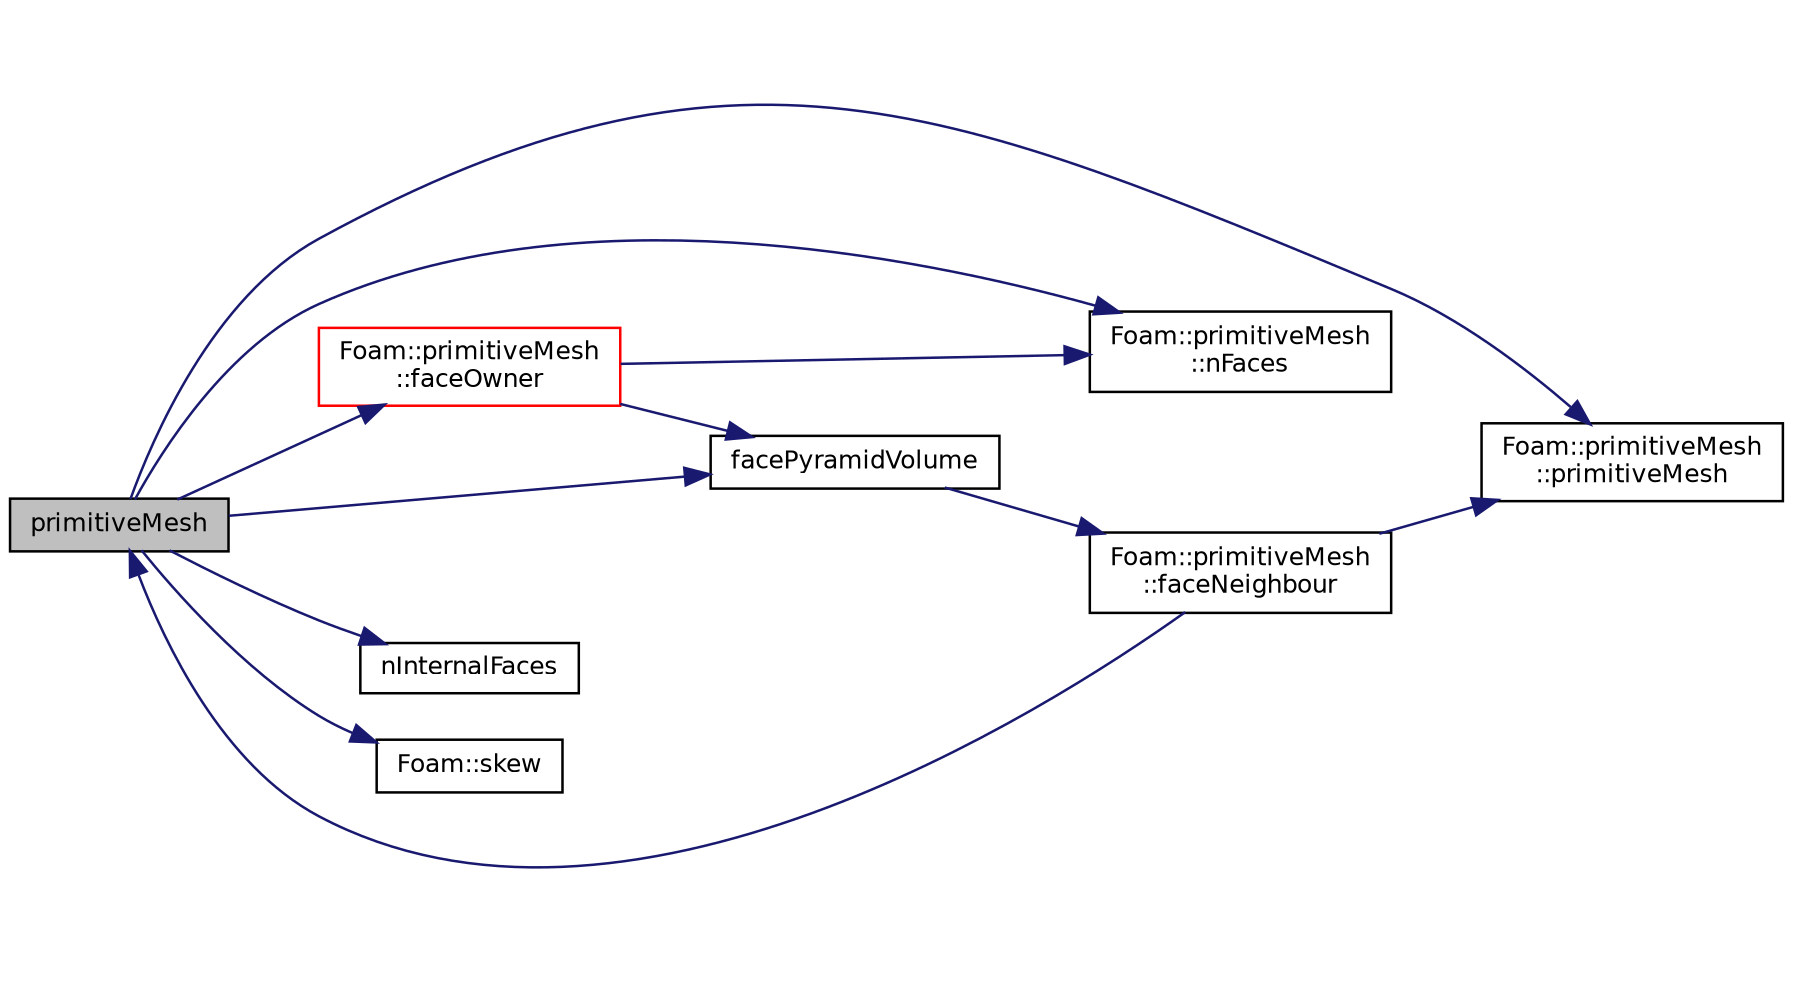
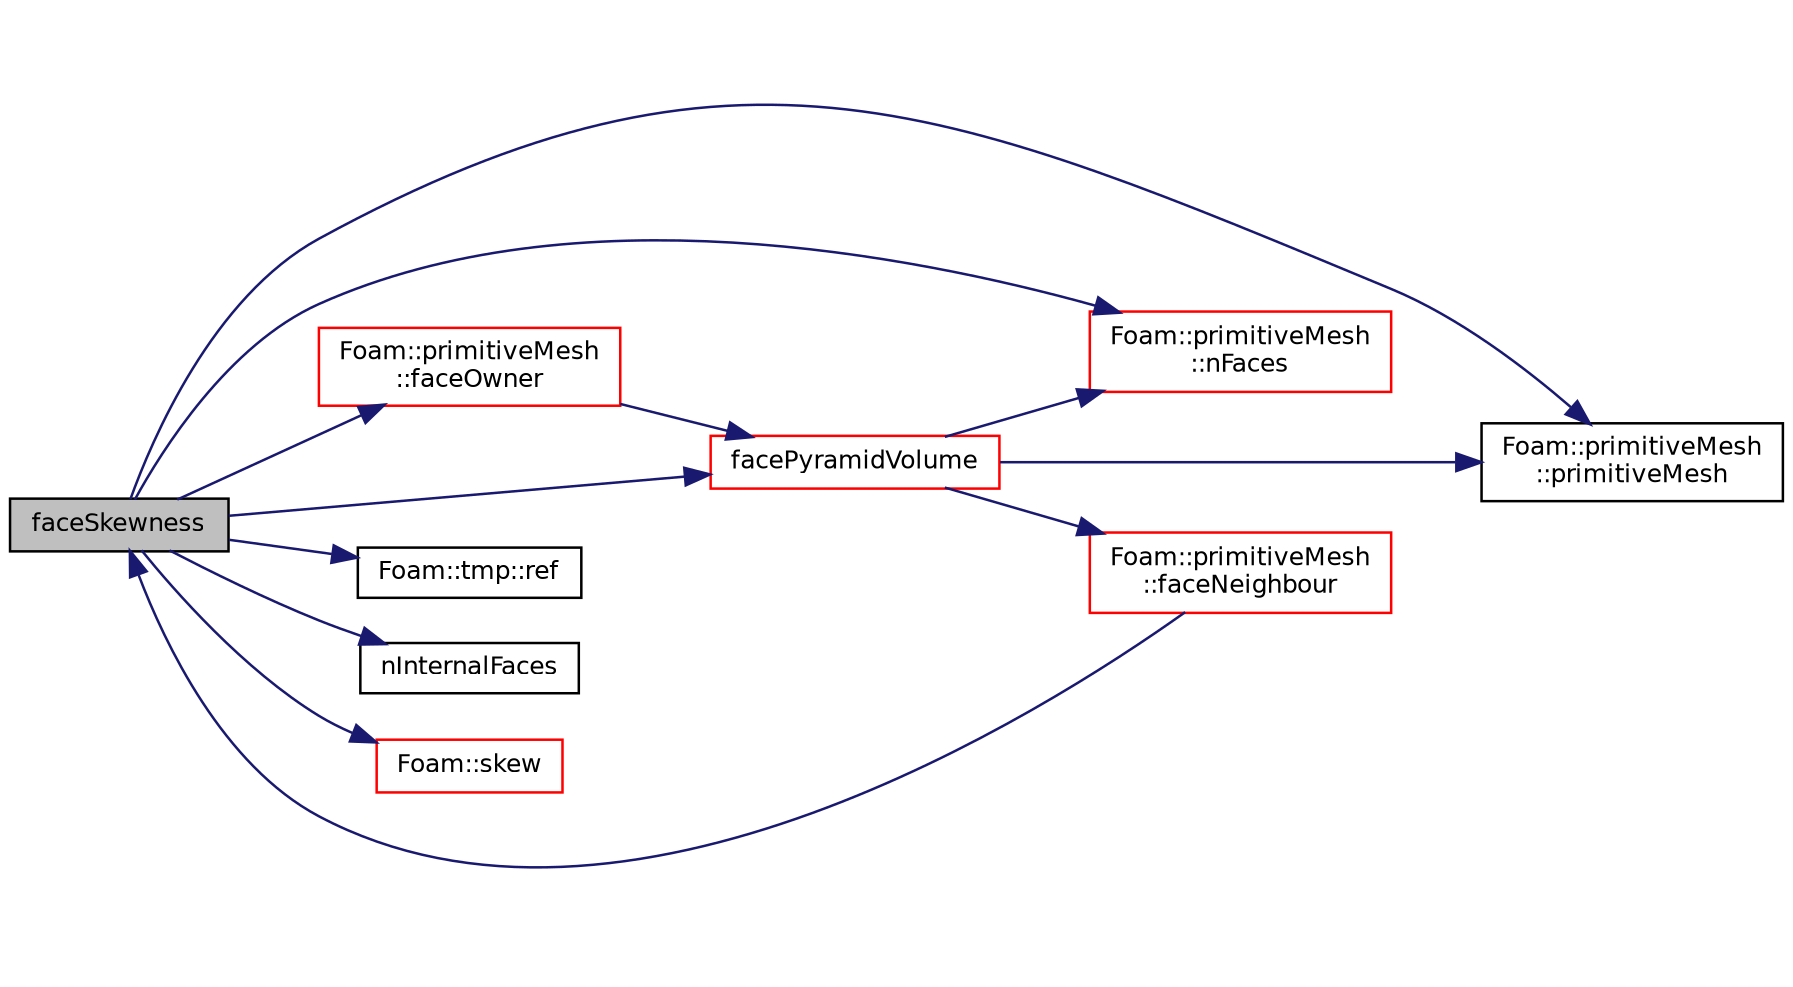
node "Foam::primitiveMesh ::nFaces": color black -> red
edge "Foam::primitiveMesh ::faceOwner" -> "Foam::primitiveMesh ::nFaces": now "facePyramidVolume" -> "Foam::primitiveMesh ::nFaces"
node "facePyramidVolume": color black -> red
edge "Foam::primitiveMesh ::faceNeighbour" -> "Foam::primitiveMesh ::primitiveMesh": now "facePyramidVolume" -> "Foam::primitiveMesh ::primitiveMesh"
node "primitiveMesh": label "primitiveMesh" -> "faceSkewness"
node "Foam::tmp::ref": added
node "Foam::primitiveMesh ::faceNeighbour": color black -> red
node "Foam::skew": color black -> red
